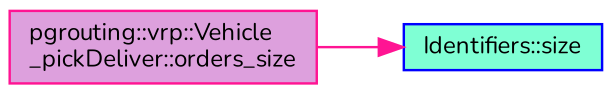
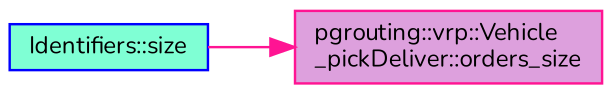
edge "pgrouting::vrp::Vehicle _pickDeliver::orders_size" -> "Identifiers::size": reversed
